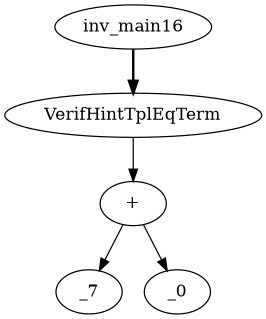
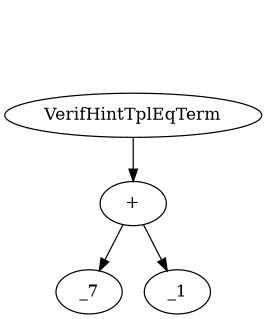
node "inv_main16": removed
node "_0": label "_0" -> "_1"
